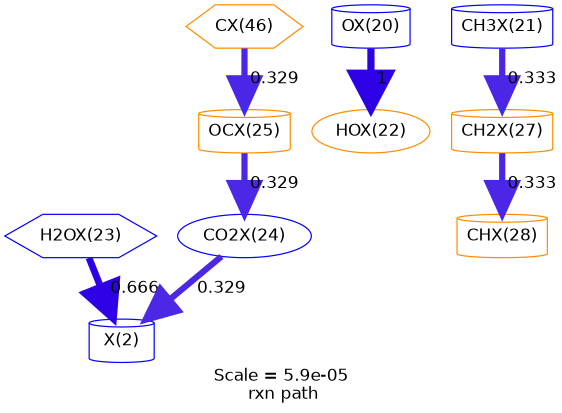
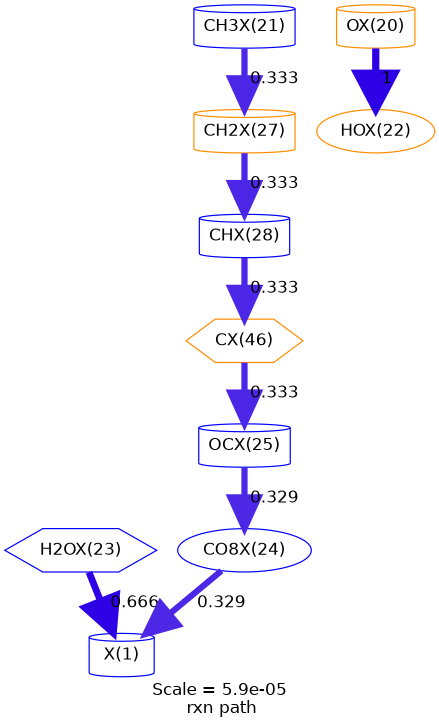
node "OX(20)": color blue -> darkorange
edge "CX(46)" -> "OCX(25)": label " 0.329" -> " 0.333"
node "OCX(25)": color darkorange -> blue
node "CO2X(24)": label "CO2X(24)" -> "CO8X(24)"
node "CHX(28)": color darkorange -> blue
edge "CHX(28)" -> "CX(46)": added, label "0.333"
node "X(2)": label "X(2)" -> "X(1)"
